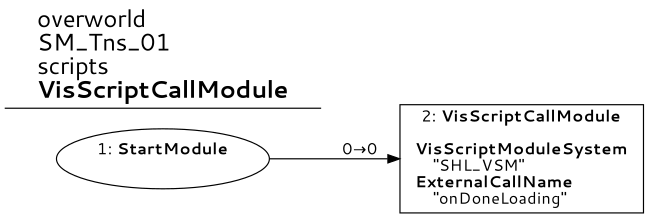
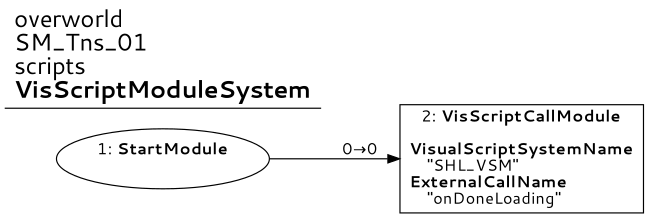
node "overworld": text "VisScriptCallModule" -> "VisScriptModuleSystem"
node "2:": text "VisScriptModuleSystem" -> "VisualScriptSystemName"
